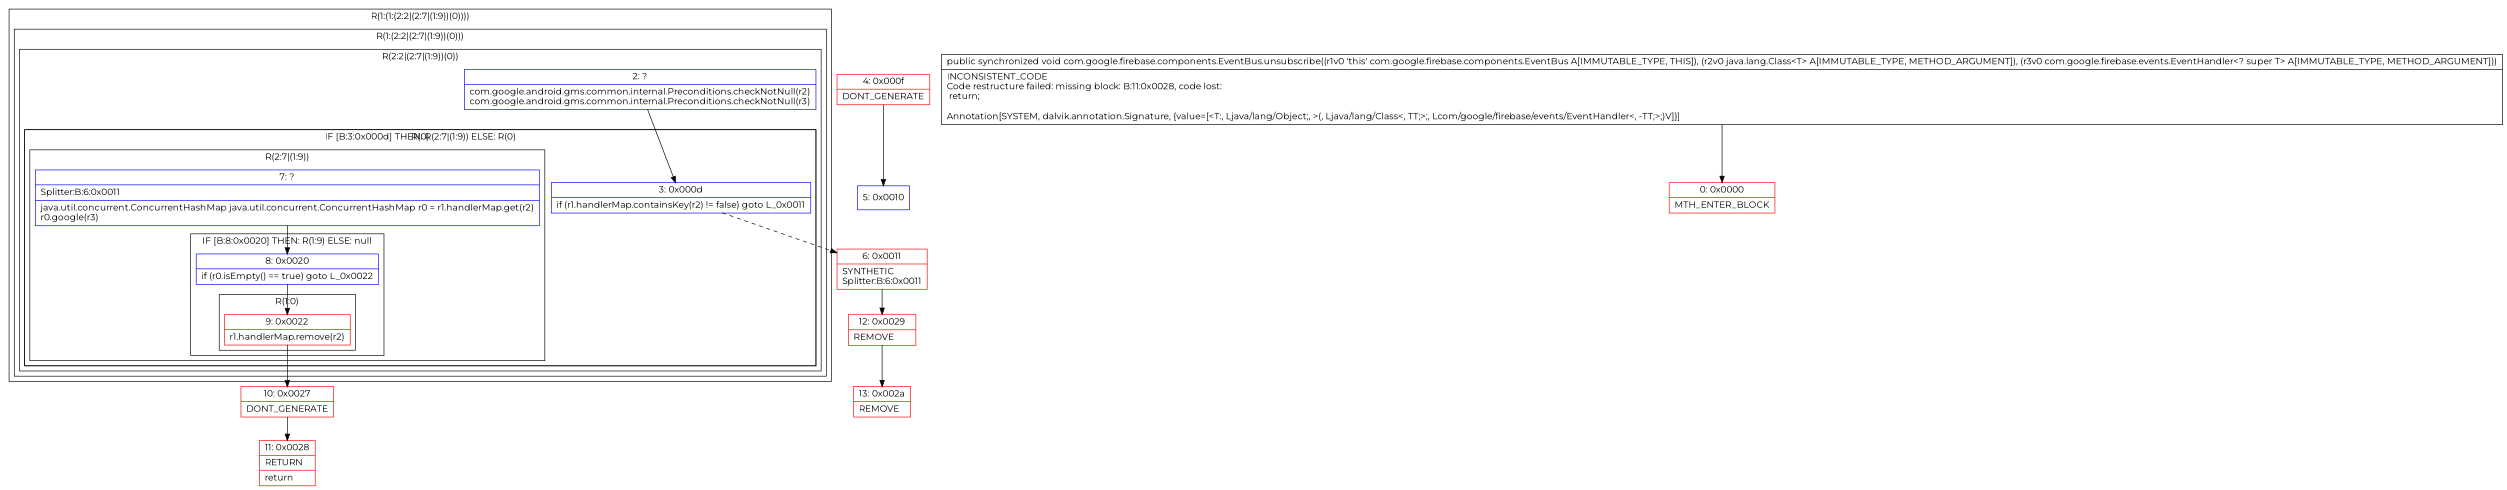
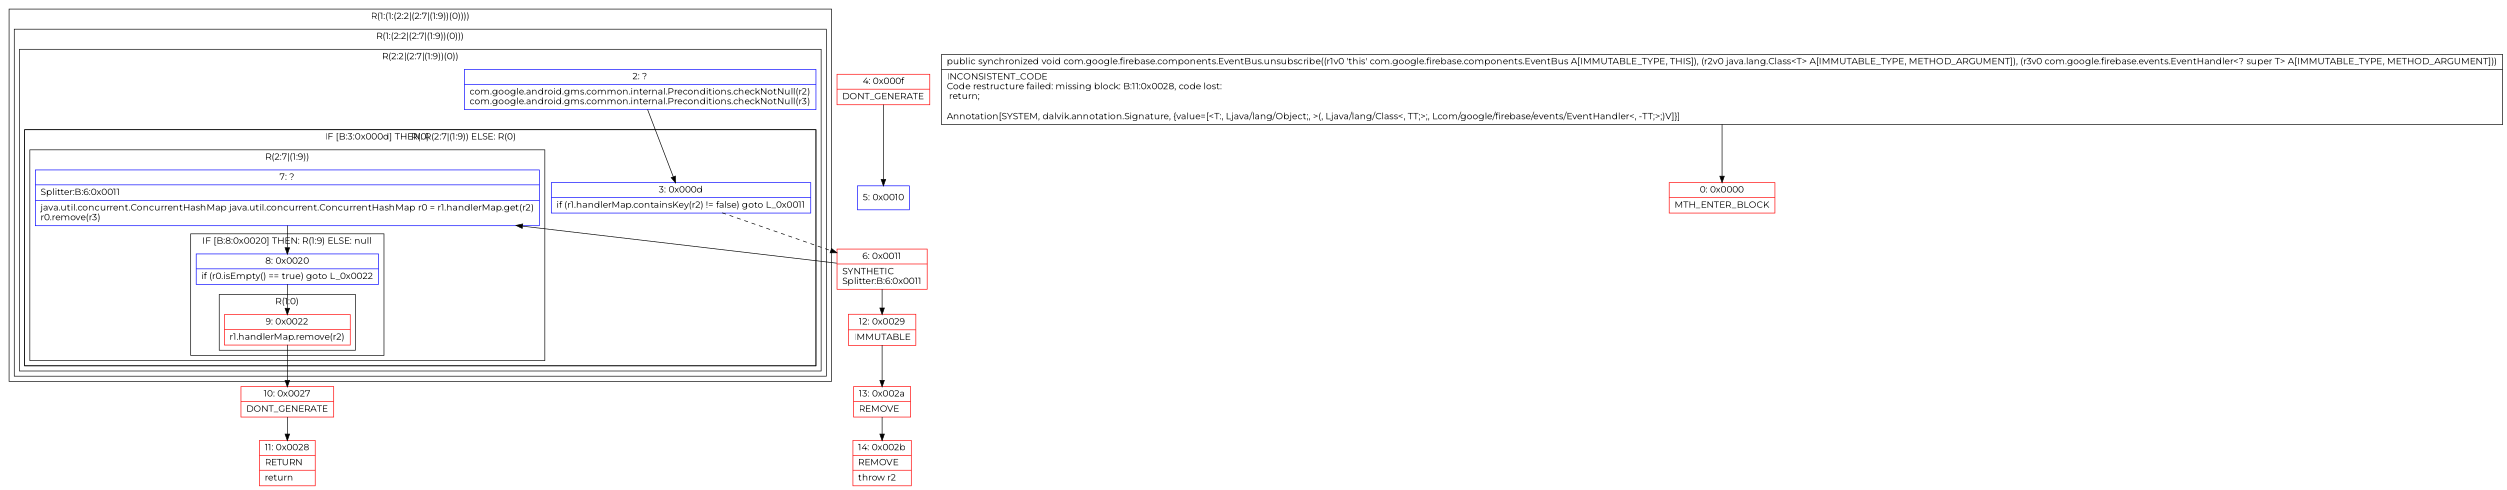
node "7: ?": text "r0.google(r3)" -> "r0.remove(r3)"
edge "6: 0x0011" -> "7: ?": added
node "12: 0x0029": text "REMOVE" -> "IMMUTABLE"
node "14: 0x002b": added
